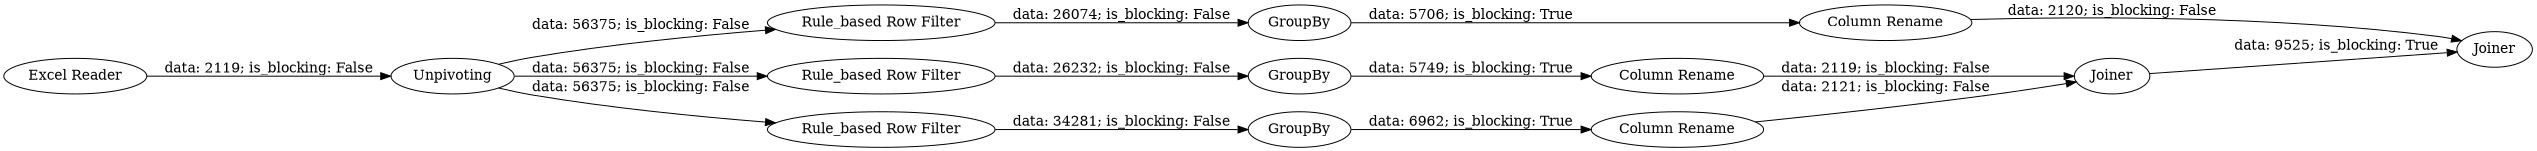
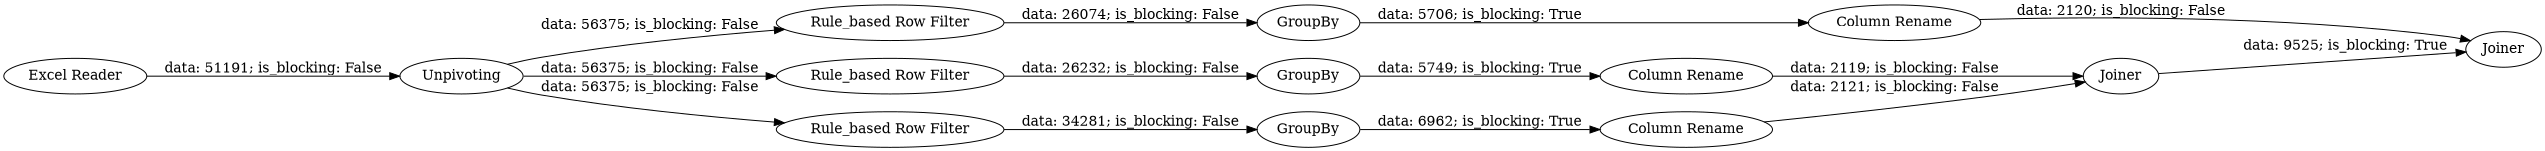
edge "Excel Reader" -> "Unpivoting": label "data: 2119; is_blocking: False" -> "data: 51191; is_blocking: False"
